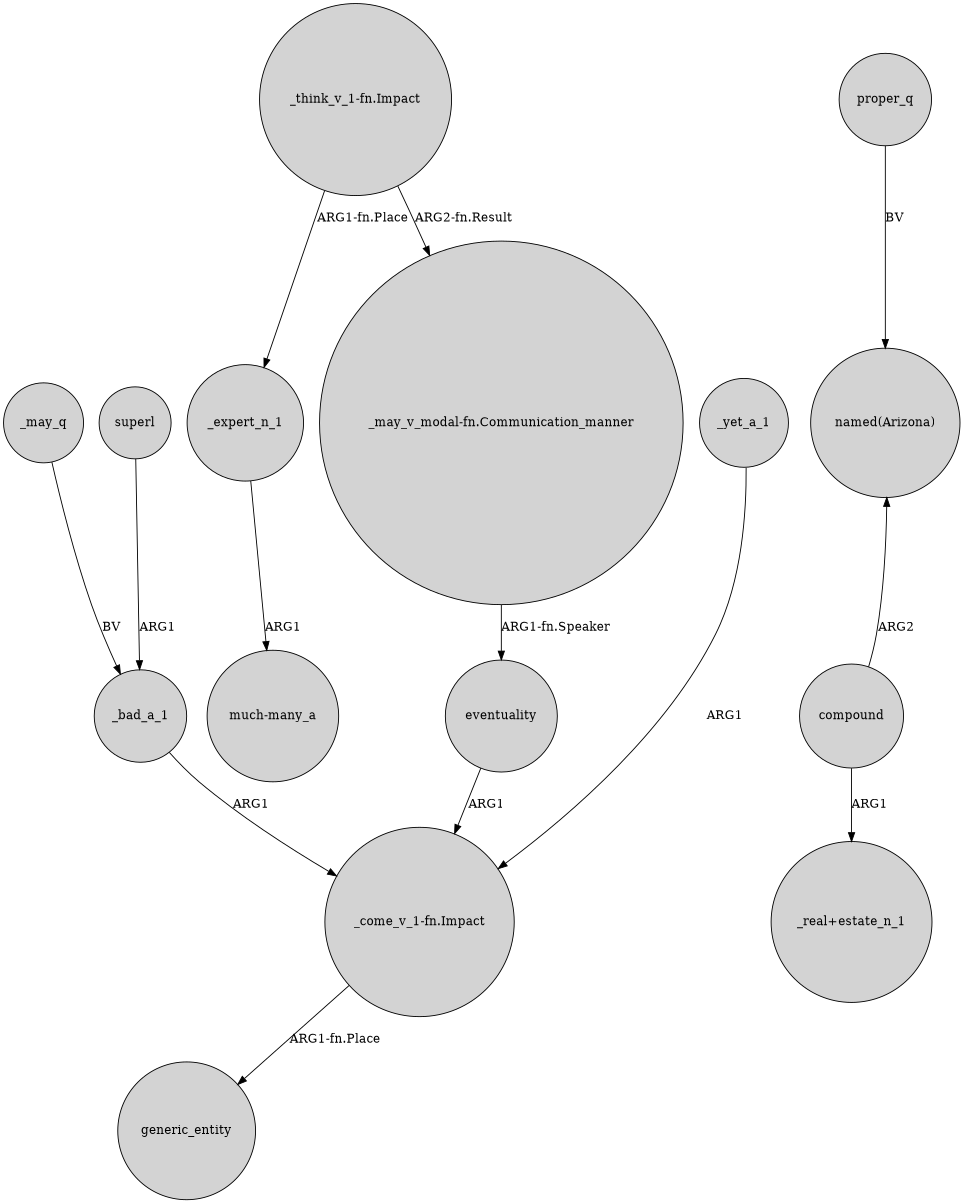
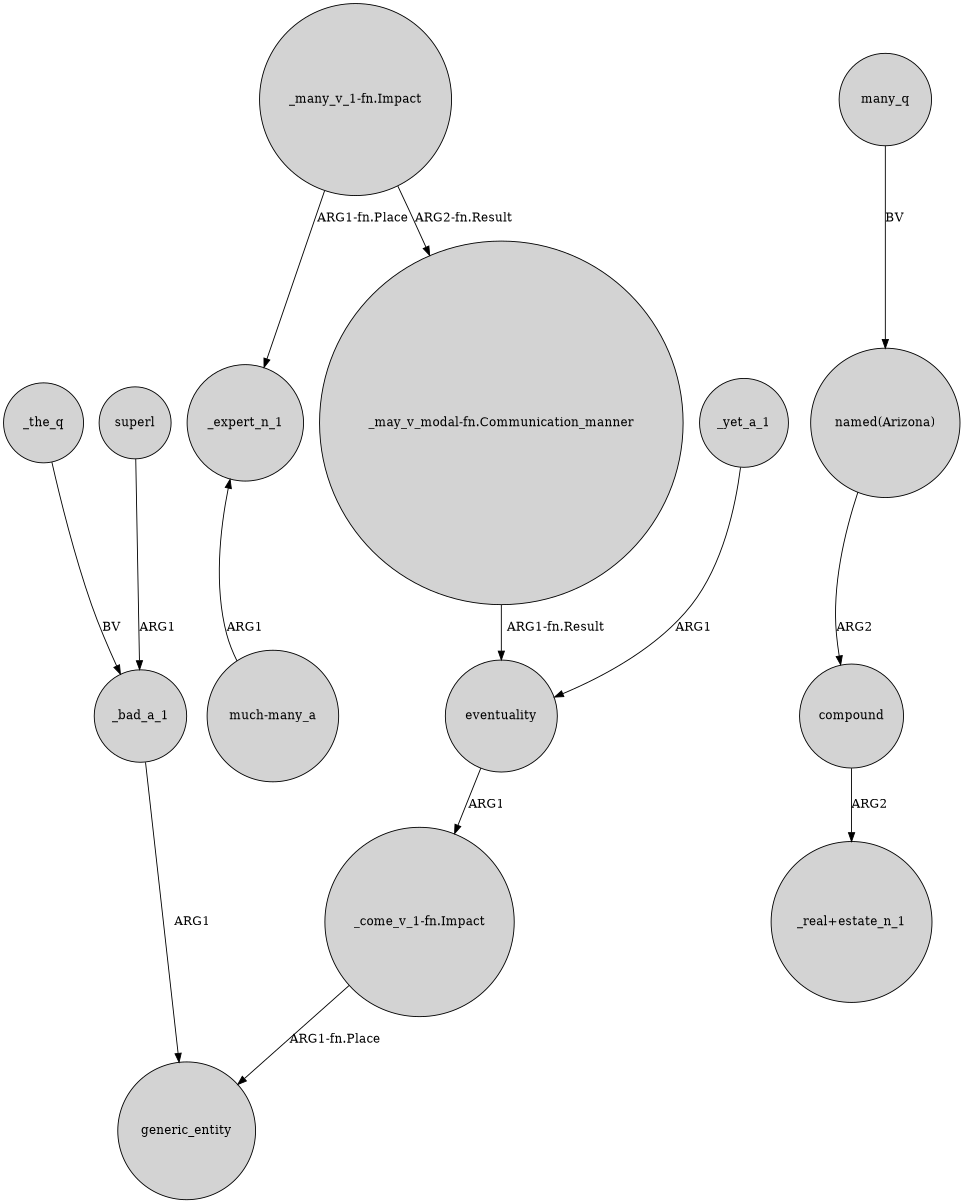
node "_think_v_1-fn.Impact": label "_think_v_1-fn.Impact" -> "_many_v_1-fn.Impact"
node "proper_q": label "proper_q" -> "many_q"
node "_may_q": label "_may_q" -> "_the_q"
edge "_expert_n_1" -> "much-many_a": reversed
edge "compound" -> "named(Arizona)": reversed
edge "_may_v_modal-fn.Communication_manner" -> "eventuality": label "ARG1-fn.Speaker" -> "ARG1-fn.Result"
edge "_yet_a_1" -> "_come_v_1-fn.Impact": now "_yet_a_1" -> "eventuality"
edge "compound" -> "_real+estate_n_1": label "ARG1" -> "ARG2"
edge "_bad_a_1" -> "_come_v_1-fn.Impact": now "_bad_a_1" -> "generic_entity"
